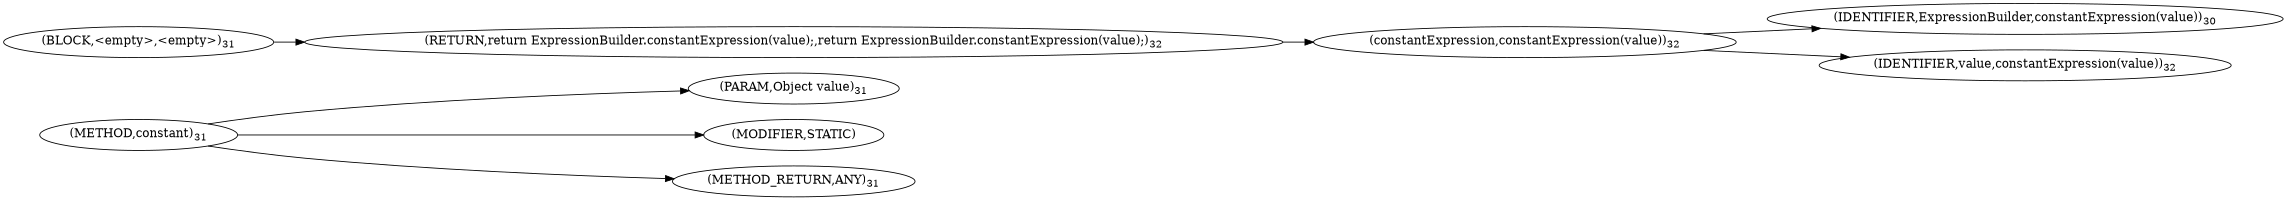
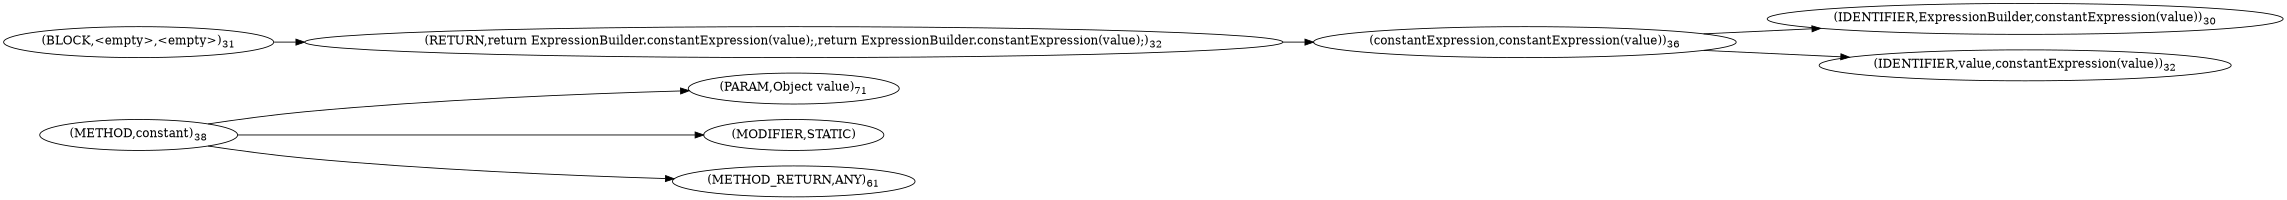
node "(constantExpression,constantExpression(value))": text "32" -> "36"
node "(PARAM,Object value)": text "31" -> "71"
node "(METHOD,constant)": text "31" -> "38"
node "(METHOD_RETURN,ANY)": text "31" -> "61"
